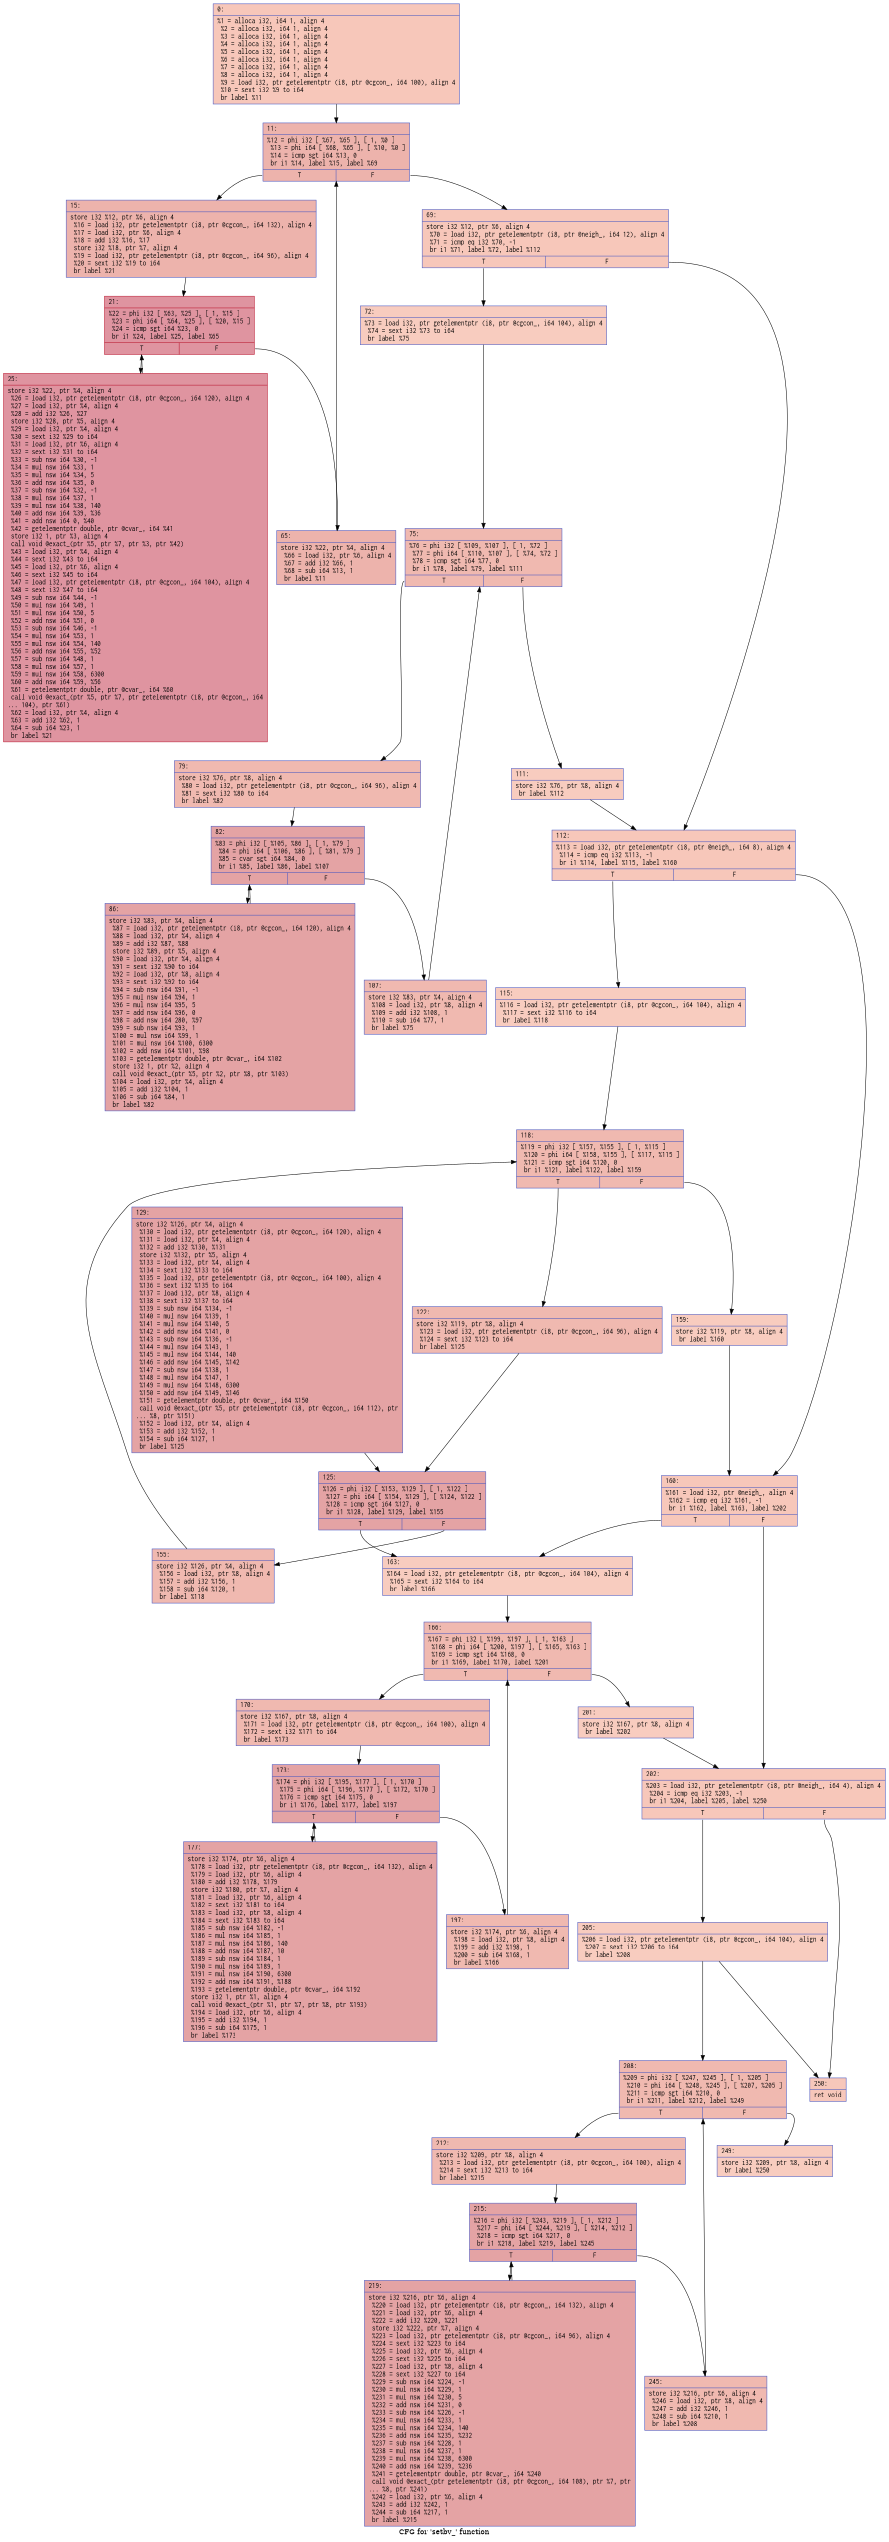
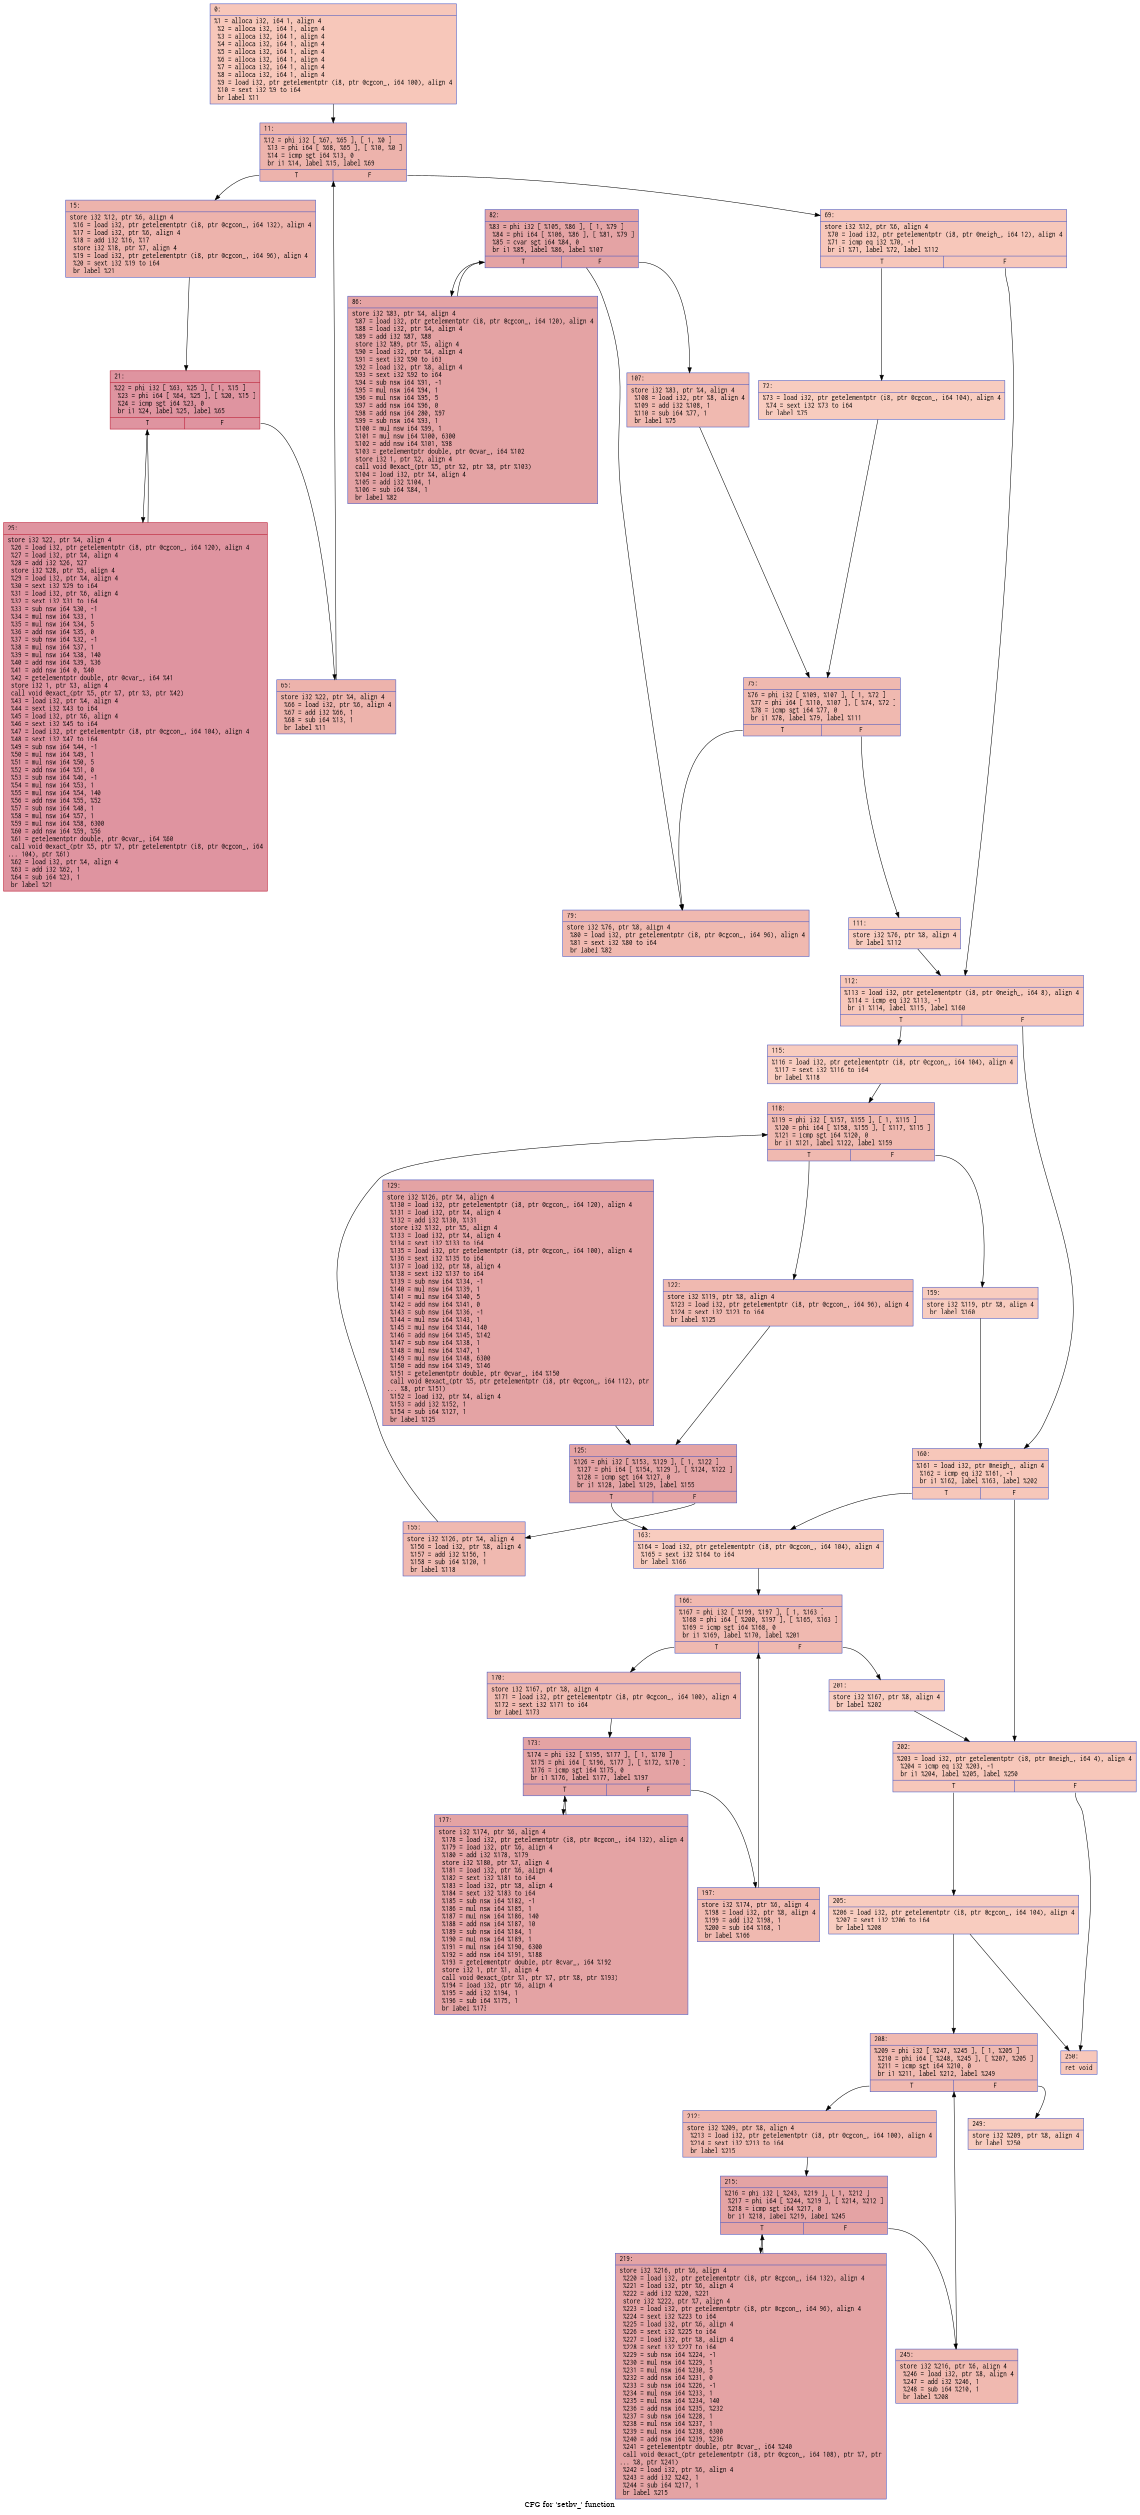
edge "79:" -> "82:": reversed
node "86:": text "%91 = sext i32 %90 to i64" -> "%91 = sext i32 %90 to i63"
